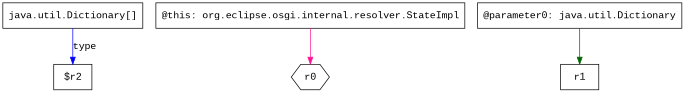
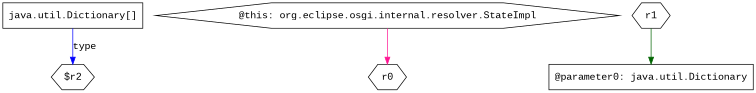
node "@this: org.eclipse.osgi.internal.resolver.StateImpl": shape box -> hexagon
edge "@parameter0: java.util.Dictionary" -> "r1": reversed
node "$r2": shape box -> hexagon
node "r1": shape box -> hexagon
